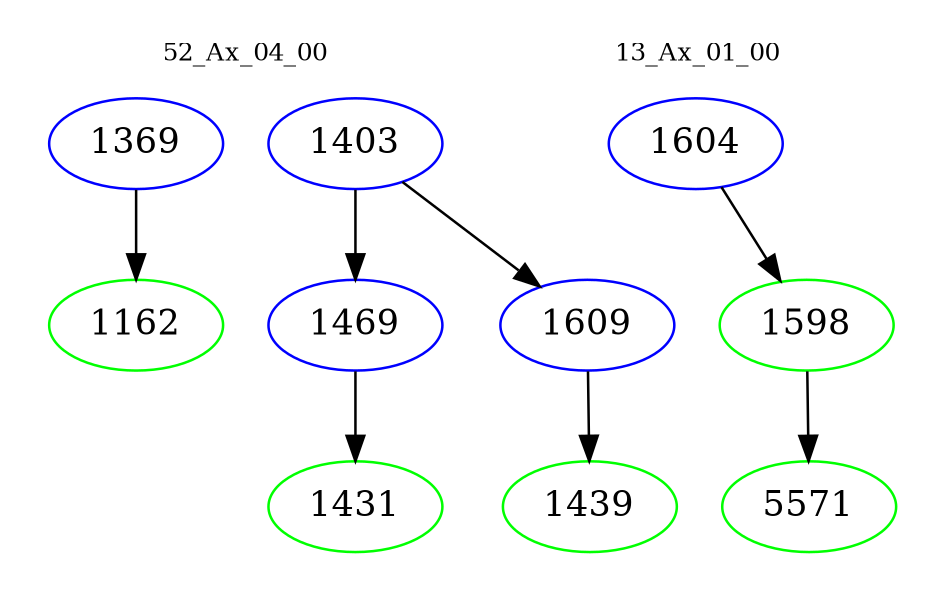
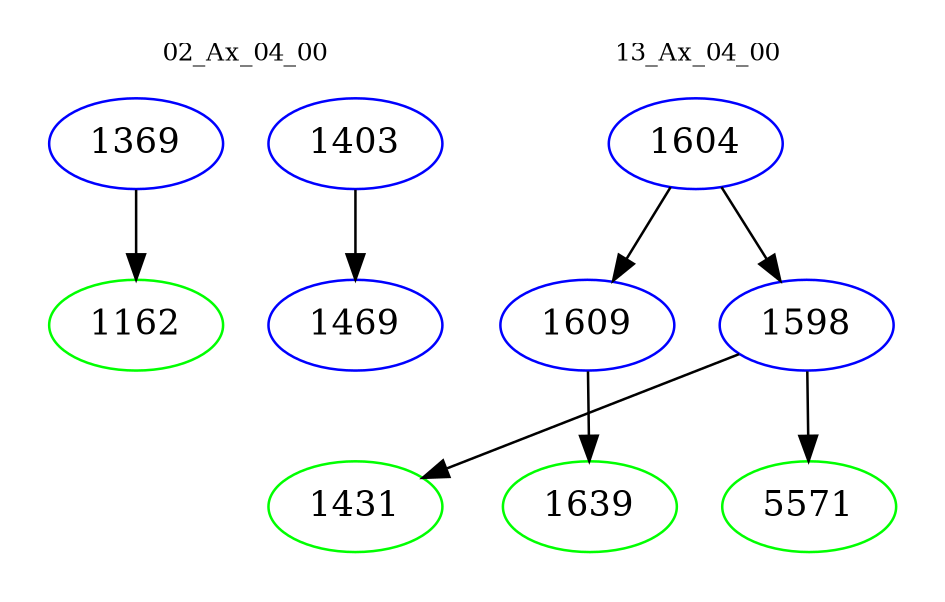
cluster "52_Ax_04_00": label "52_Ax_04_00" -> "02_Ax_04_00"
cluster "13_Ax_01_00": label "13_Ax_01_00" -> "13_Ax_04_00"
edge "1403" -> "1609": now "1604" -> "1609"
node "1598": color green -> blue
edge "1469" -> "1431": now "1598" -> "1431"
node "1439": label "1439" -> "1639"
